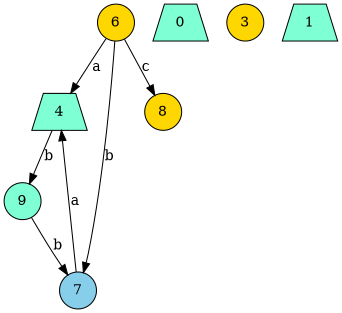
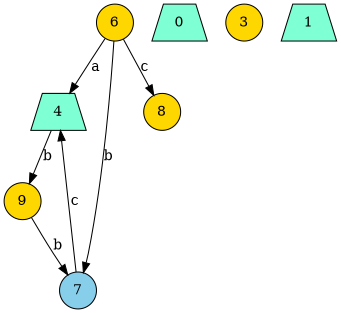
node "9": fillcolor aquamarine -> gold
edge "7" -> "4": label "a" -> "c"
